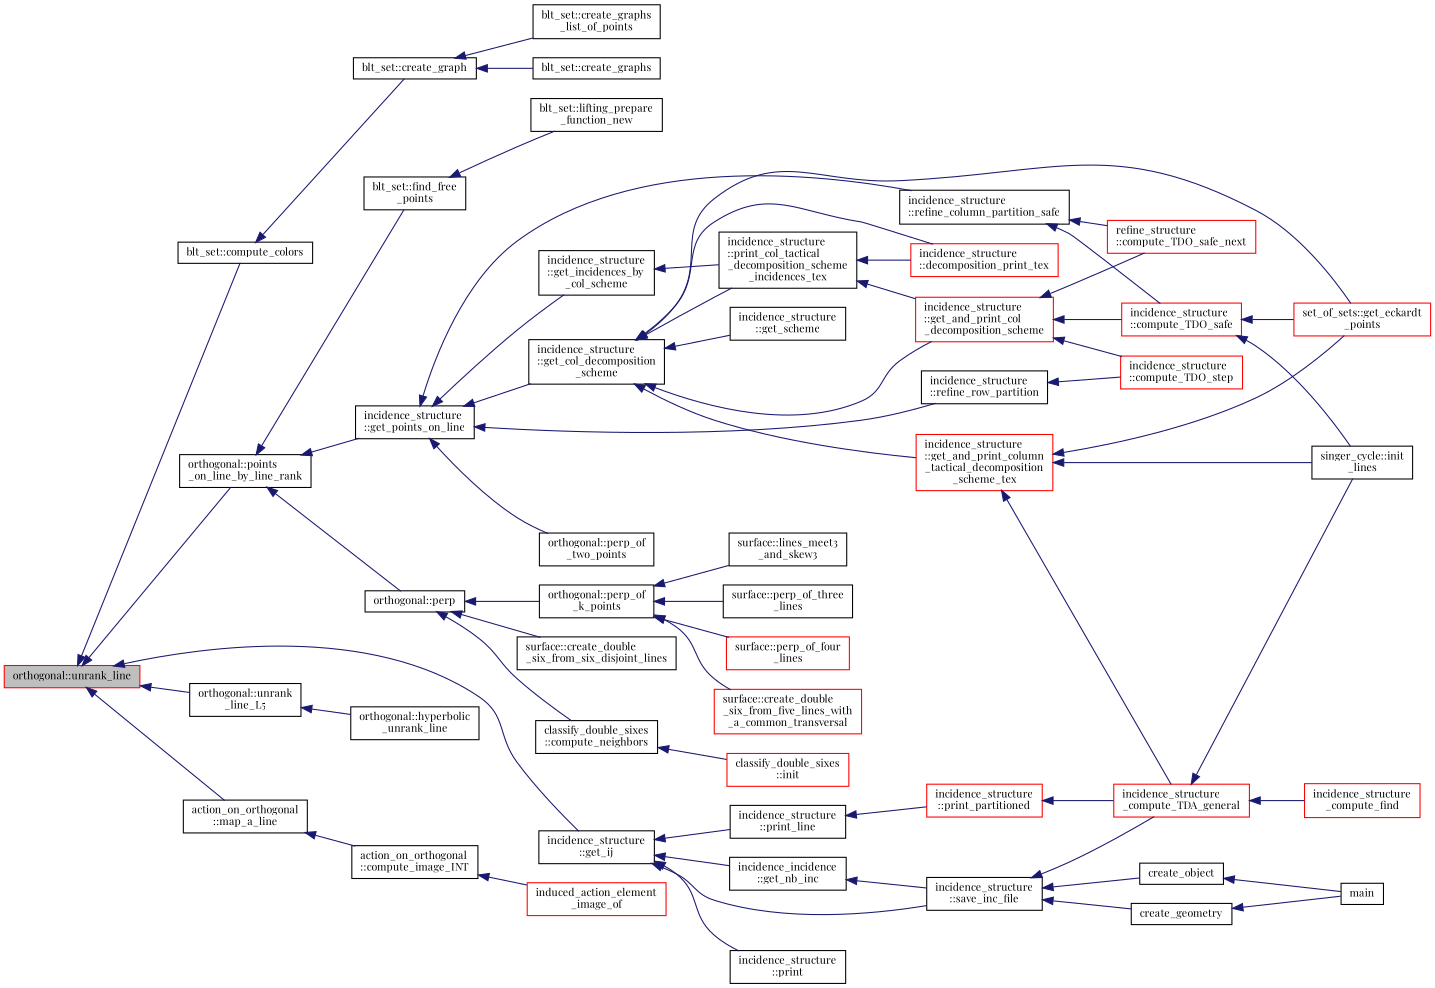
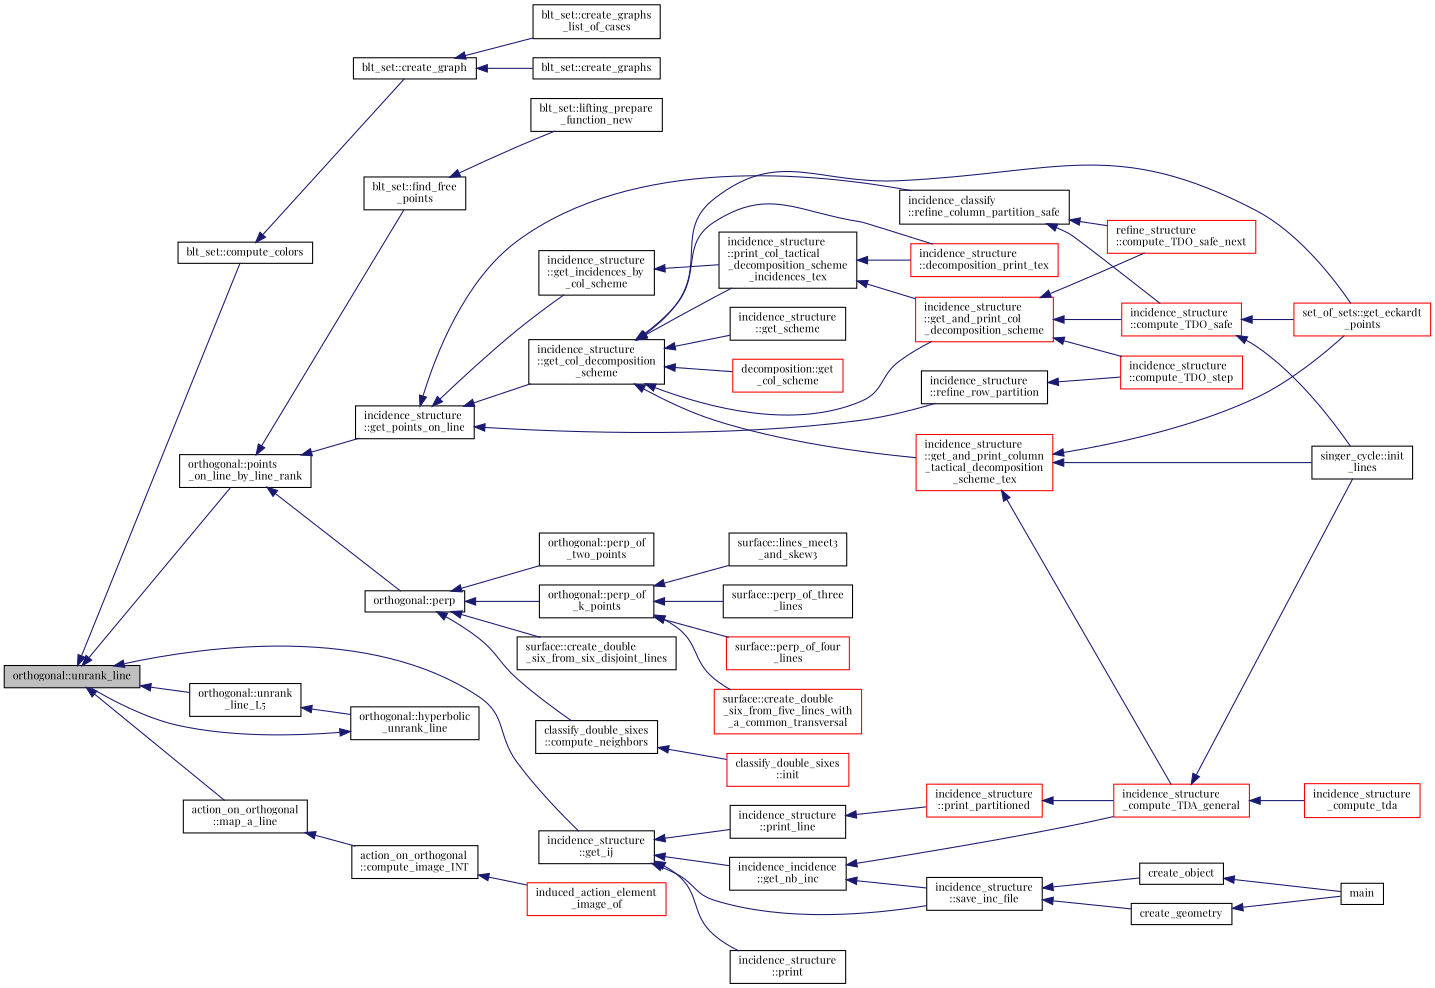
node "blt_set::create_graphs _list_of_points": label "blt_set::create_graphs _list_of_points" -> "blt_set::create_graphs _list_of_cases"
node "incidence_structure ::refine_column_partition_safe": label "incidence_structure ::refine_column_partition_safe" -> "incidence_classify ::refine_column_partition_safe"
node "decomposition::get _col_scheme": added
edge "orthogonal::perp_of _two_points" -> "incidence_structure ::get_points_on_line": now "orthogonal::perp_of _two_points" -> "orthogonal::perp"
node "orthogonal::unrank_line": color red -> black
edge "orthogonal::unrank_line" -> "orthogonal::hyperbolic _unrank_line": added
node "incidence_structure _compute_find": label "incidence_structure _compute_find" -> "incidence_structure _compute_tda"
edge "incidence_structure _compute_TDA_general" -> "incidence_structure ::save_inc_file": now "incidence_structure _compute_TDA_general" -> "incidence_incidence ::get_nb_inc"
